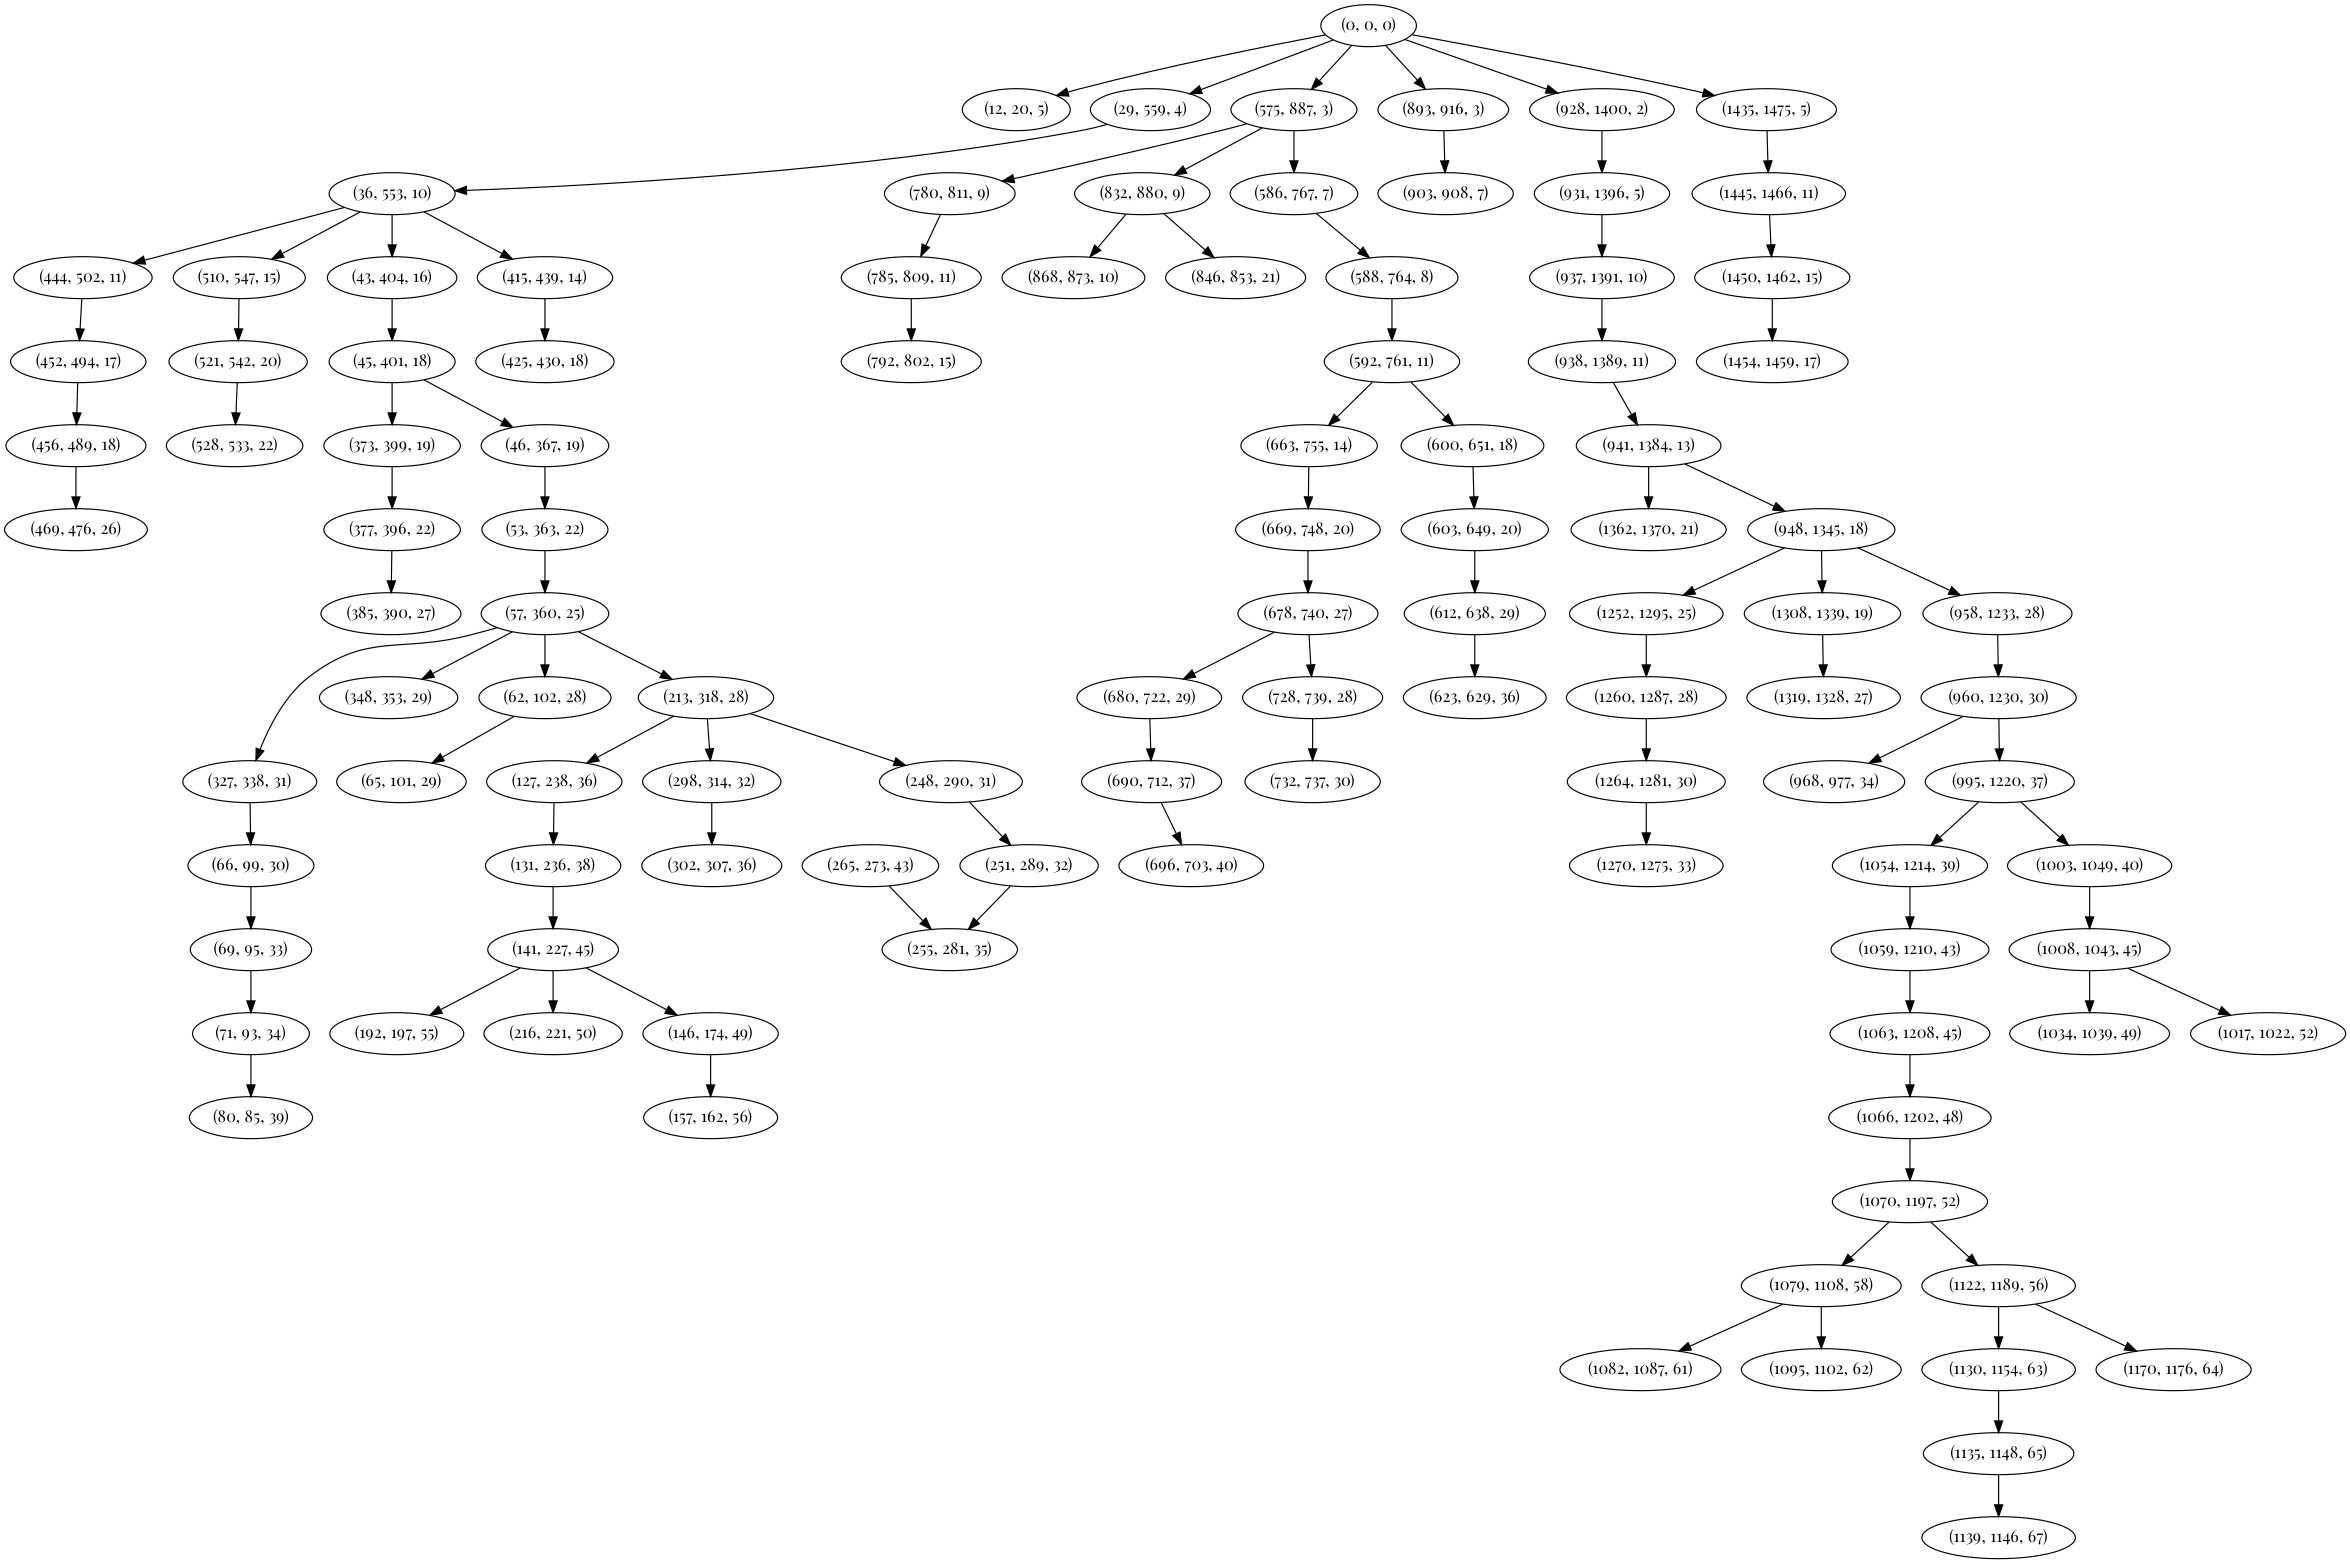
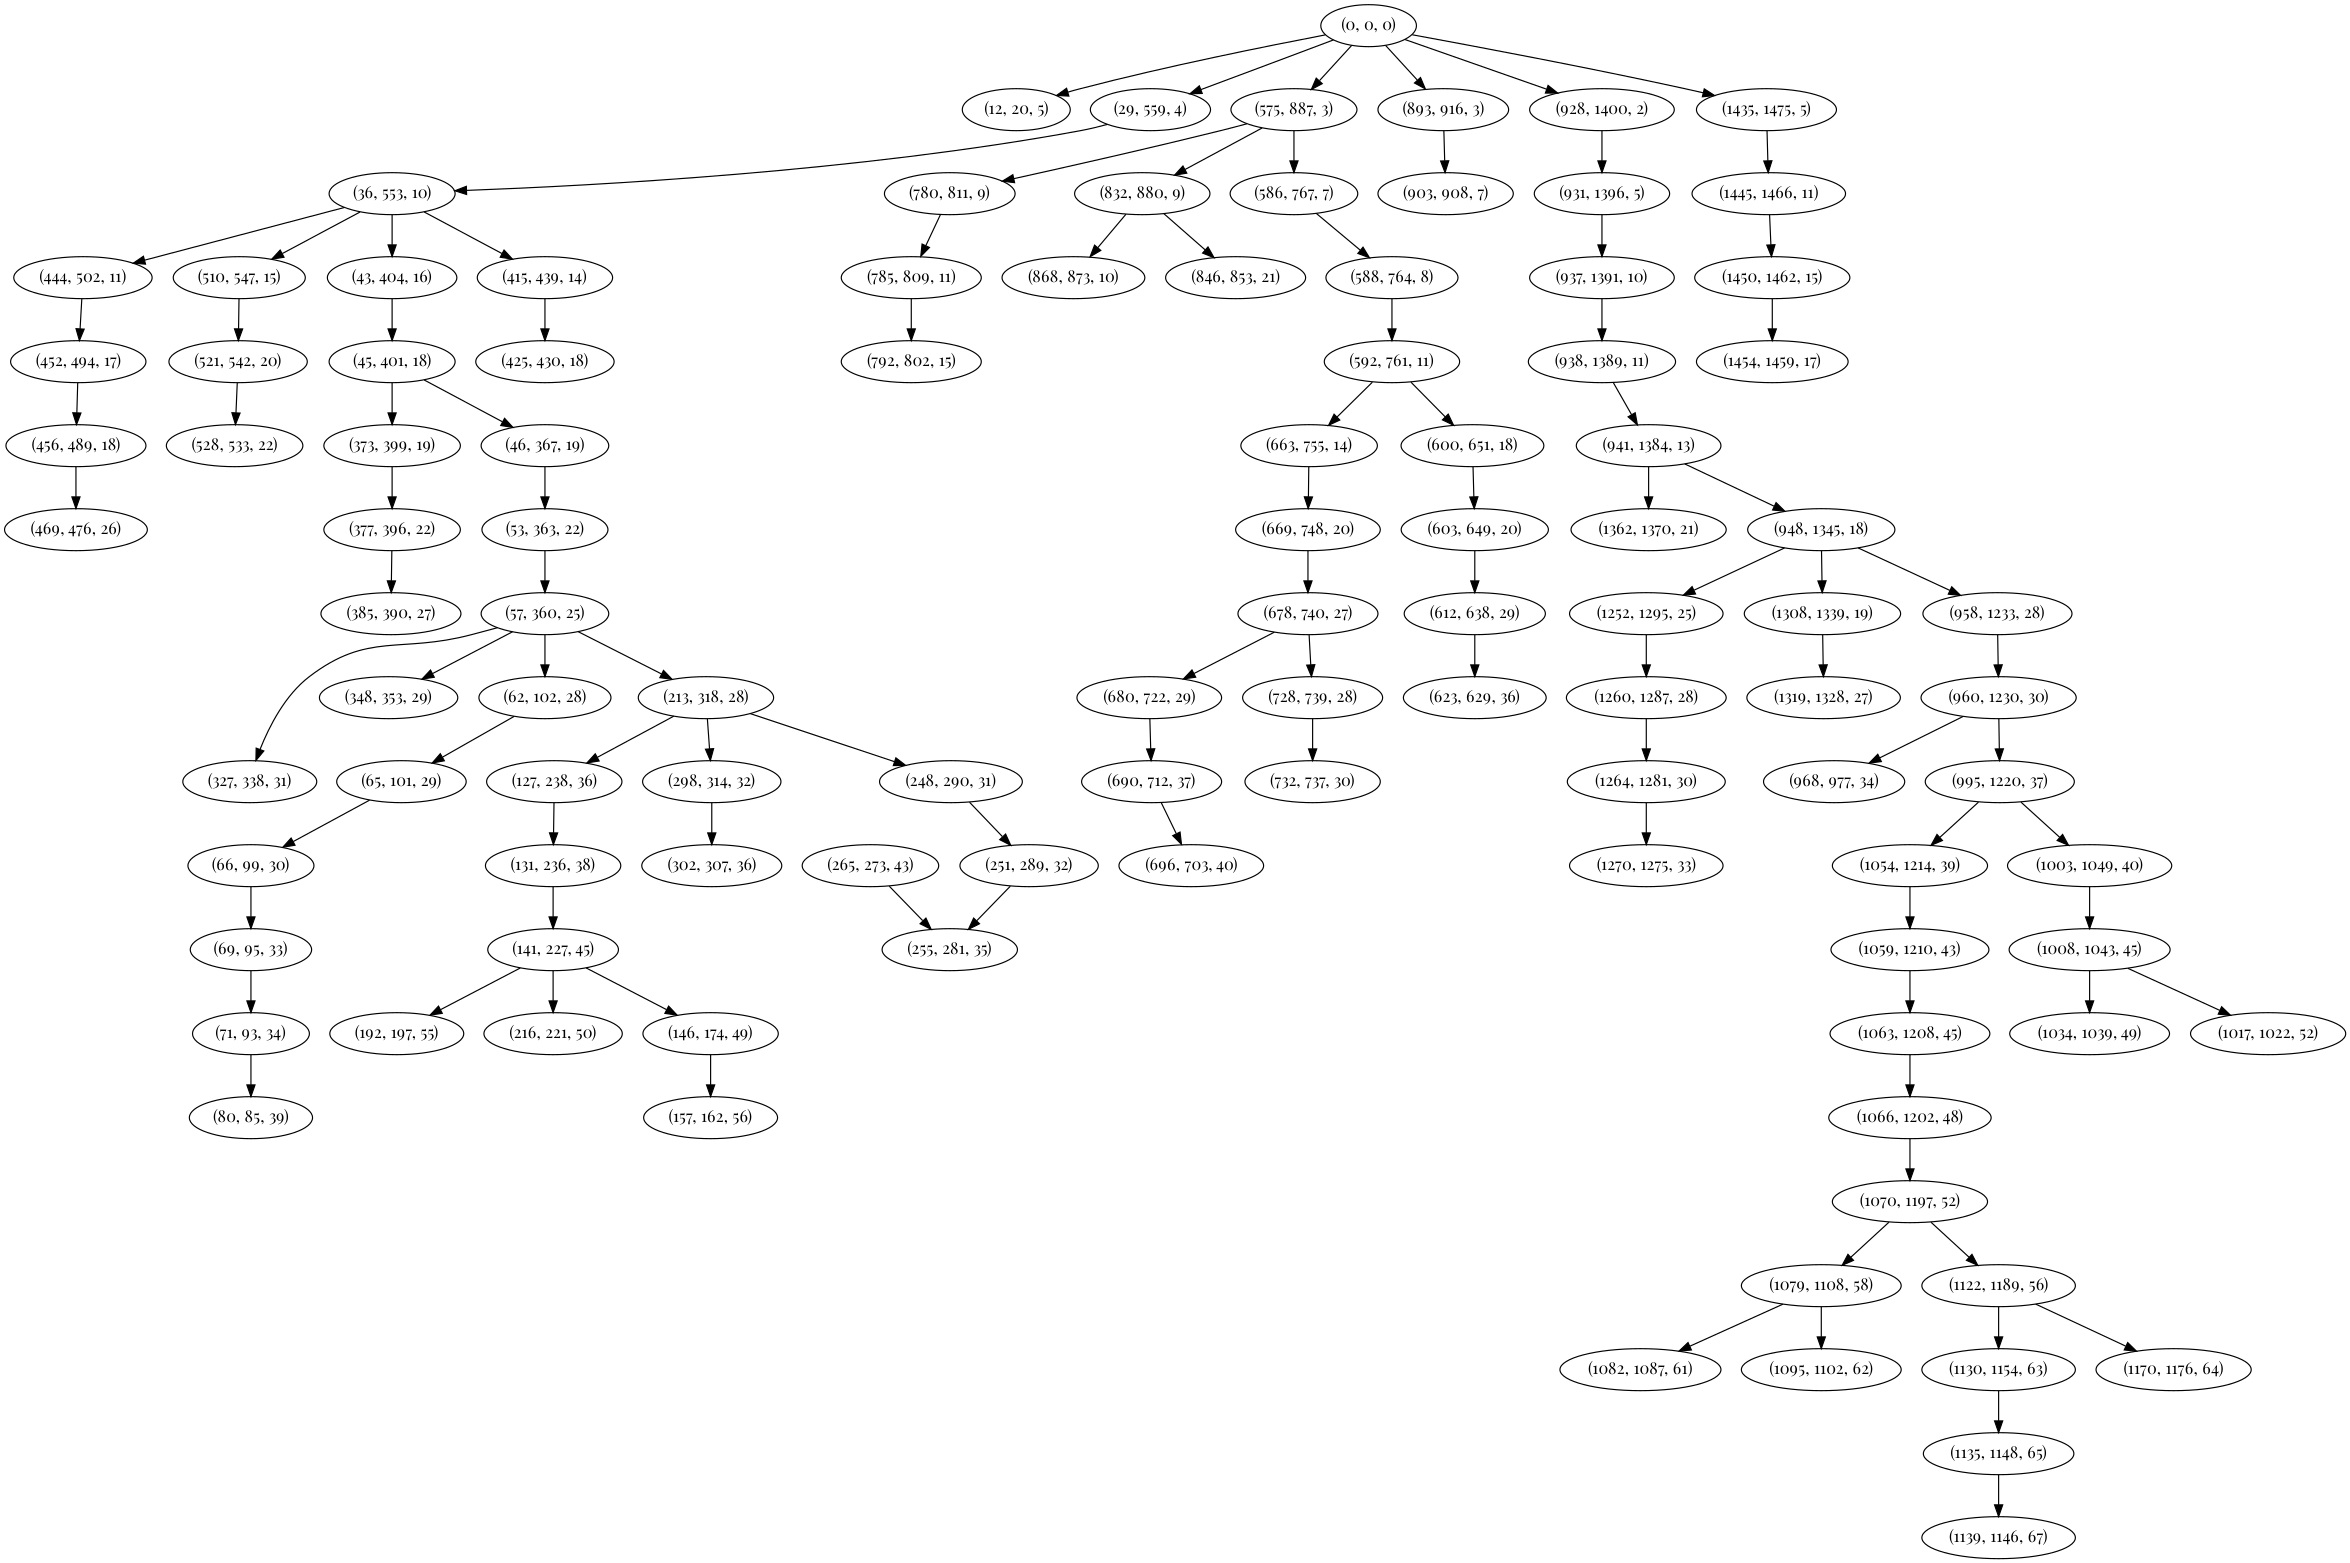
edge "(327, 338, 31)" -> "(66, 99, 30)": now "(65, 101, 29)" -> "(66, 99, 30)"
